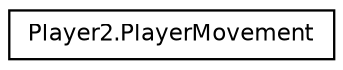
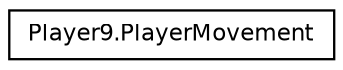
node "Player2.PlayerMovement": label "Player2.PlayerMovement" -> "Player9.PlayerMovement"
